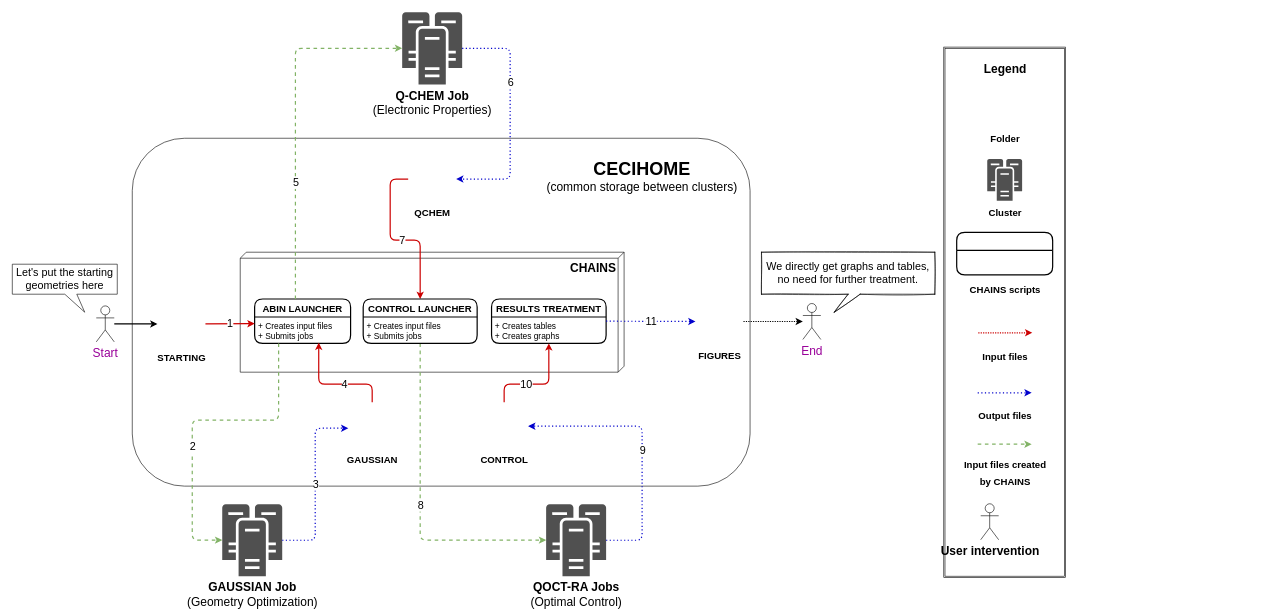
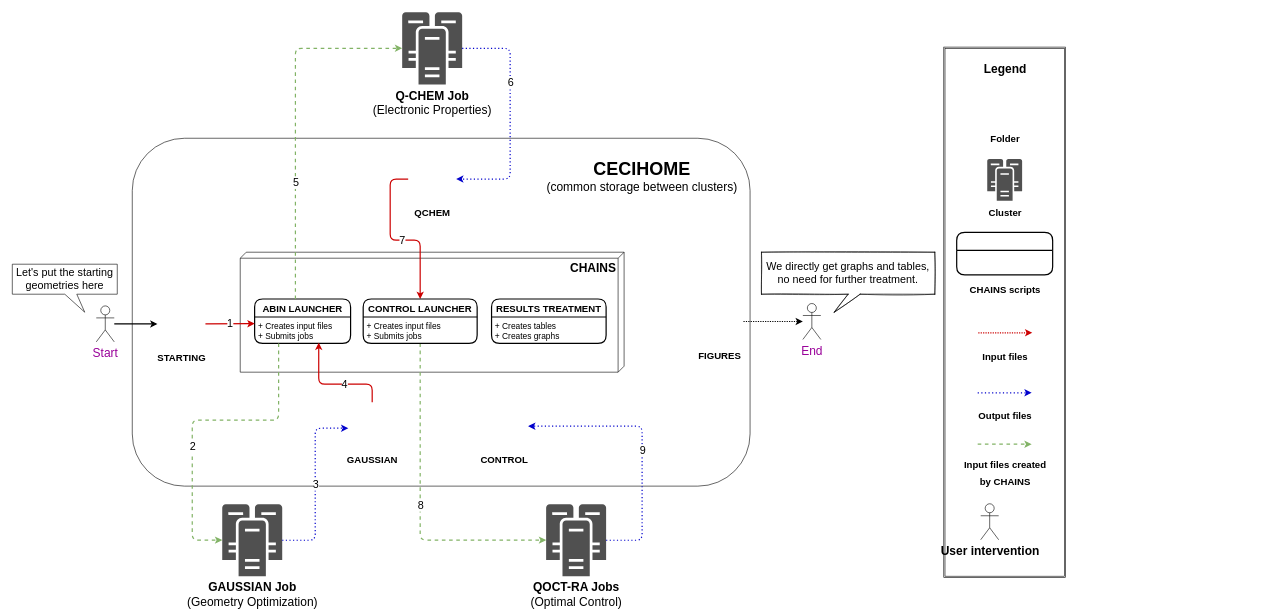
edge "RESULTS TREATMENT" -> "FIGURES": removed, label "11"
edge "CONTROL" -> "+ Creates tables + Creates graphs": removed, label "10"
